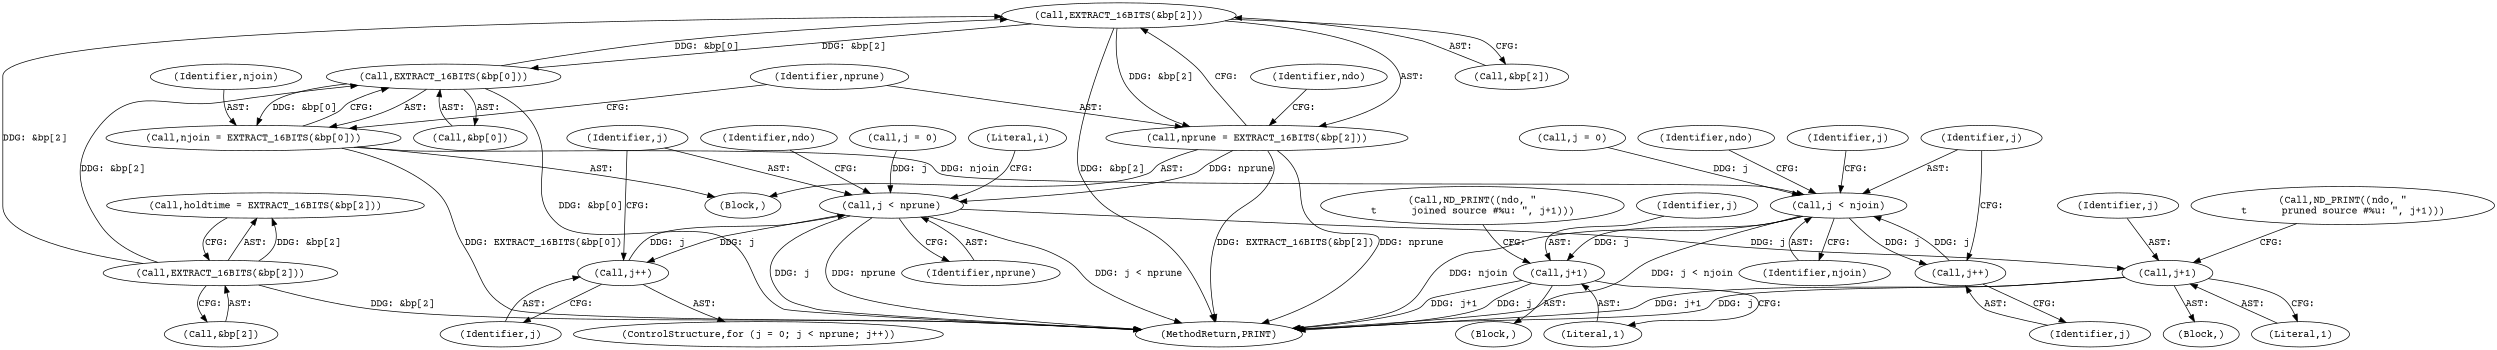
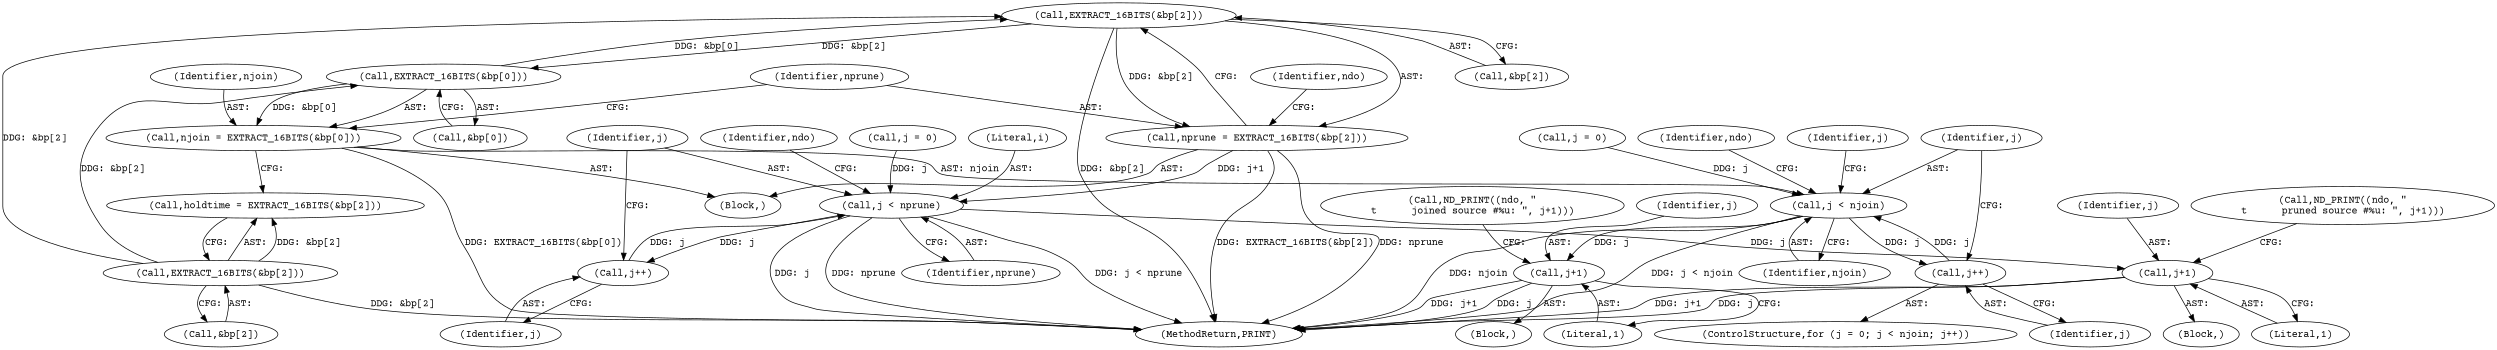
edge "(Call,&bp[0])" -> "(Call,EXTRACT_16BITS(&bp[0]))": label "AST: " -> "CFG: "
edge "(Call,njoin = EXTRACT_16BITS(&bp[0]))" -> "(Call,EXTRACT_16BITS(&bp[0]))": now "(Call,njoin = EXTRACT_16BITS(&bp[0]))" -> "(Call,holdtime = EXTRACT_16BITS(&bp[2]))"
edge "(Call,njoin = EXTRACT_16BITS(&bp[0]))" -> "(Call,j < njoin)": label "DDG: njoin" -> "AST: njoin"
edge "(Literal,i)" -> "(Call,j < nprune)": label "CFG: " -> "AST: "
edge "(Call,nprune = EXTRACT_16BITS(&bp[2]))" -> "(Call,j < nprune)": label "DDG: nprune" -> "DDG: j+1"
edge "(Call,EXTRACT_16BITS(&bp[0]))" -> "(MethodReturn,PRINT)": removed, label "DDG: &bp[0]"
node "(ControlStructure,for (j = 0; j < nprune; j++))": removed
node "(ControlStructure,for (j = 0; j < njoin; j++))": added
